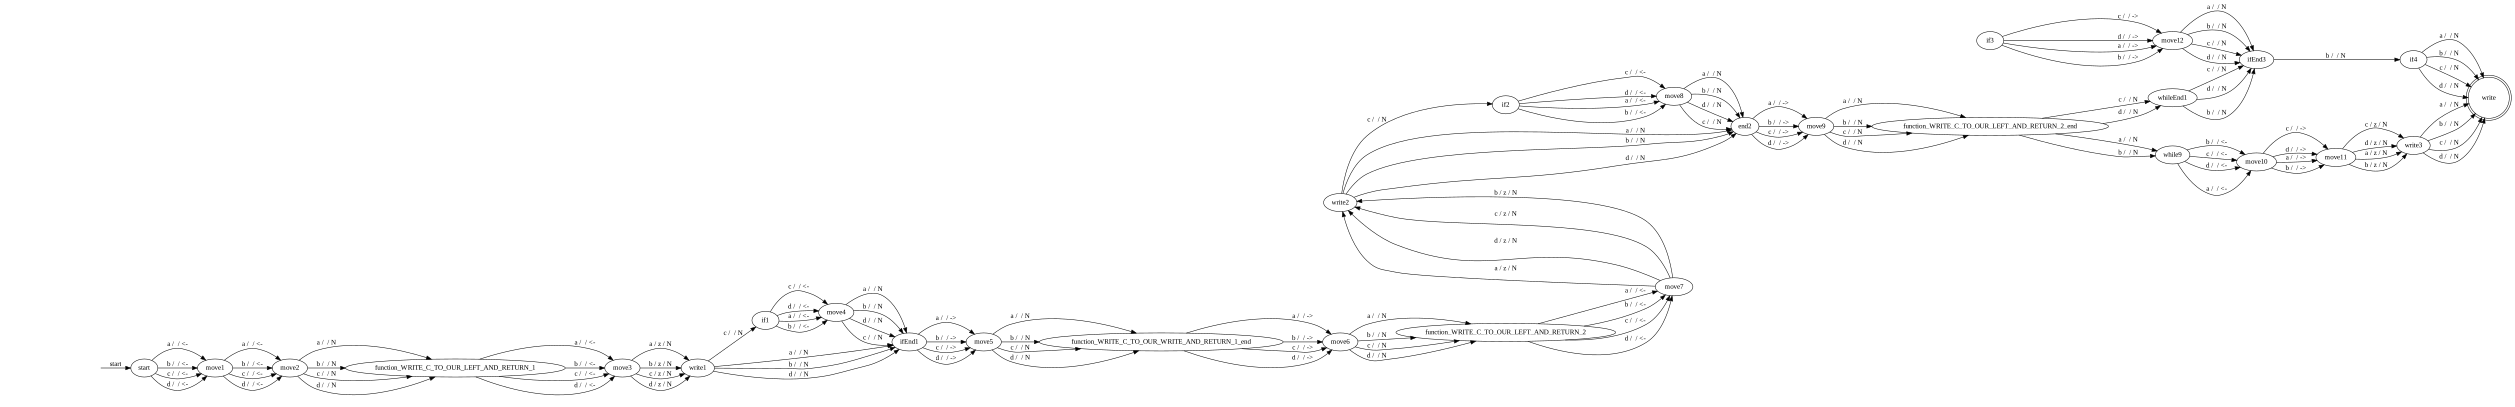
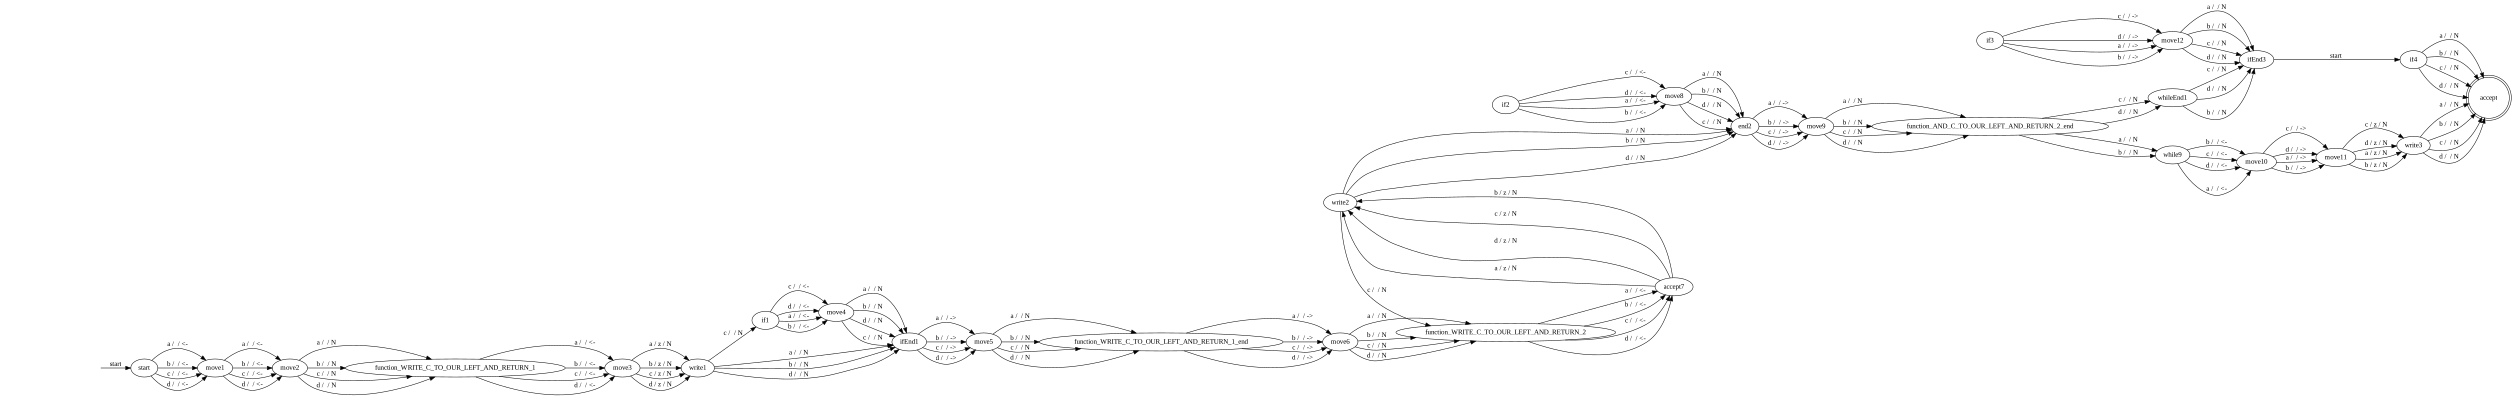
edge "ifEnd3" -> "if4": label "b /  / N" -> "start"
node "write": label "write" -> "accept"
edge "write2" -> "if2": now "write2" -> "function_WRITE_C_TO_OUR_LEFT_AND_RETURN_2"
node "function_WRITE_C_TO_OUR_LEFT_AND_RETURN_2_end": label "function_WRITE_C_TO_OUR_LEFT_AND_RETURN_2_end" -> "function_AND_C_TO_OUR_LEFT_AND_RETURN_2_end"
node "move7": label "move7" -> "accept7"
node "function_WRITE_C_TO_OUR_WRITE_AND_RETURN_1_end": label "function_WRITE_C_TO_OUR_WRITE_AND_RETURN_1_end" -> "function_WRITE_C_TO_OUR_LEFT_AND_RETURN_1_end"
